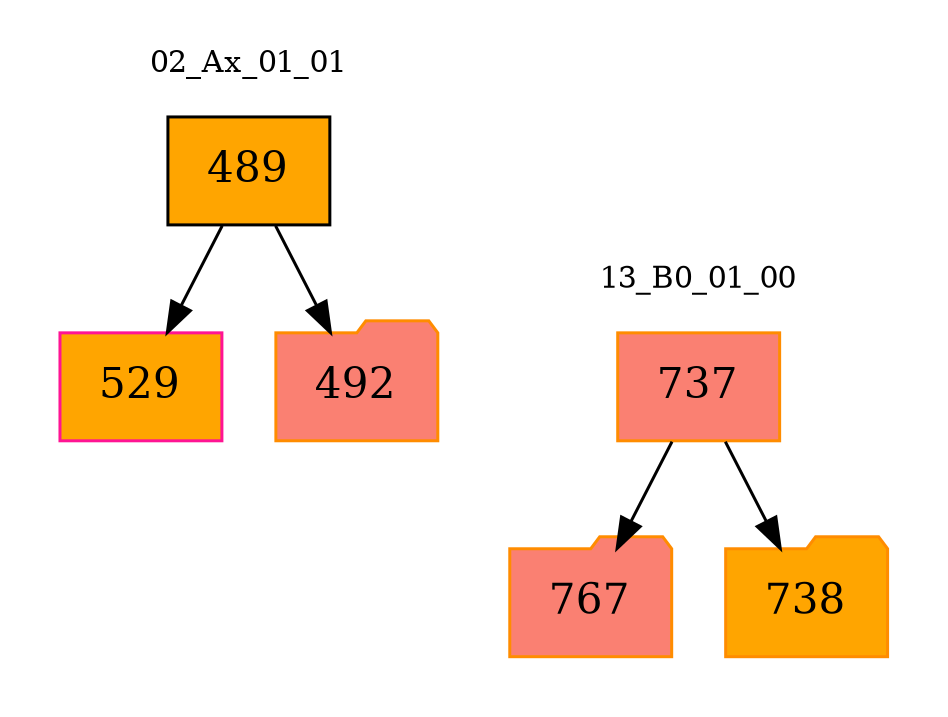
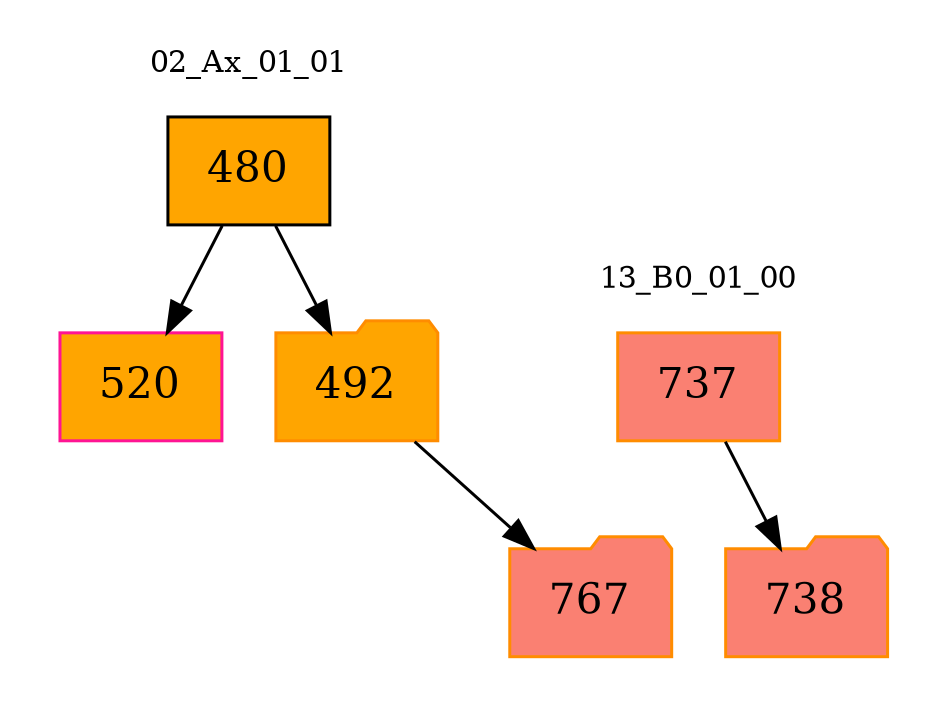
node "489": label "489" -> "480"
node "529": label "529" -> "520"
node "492": fillcolor salmon -> orange
edge "737" -> "767": now "492" -> "767"
node "738": fillcolor orange -> salmon
